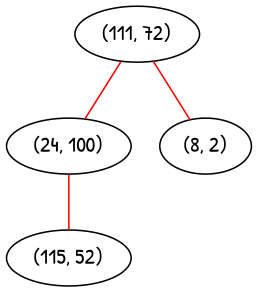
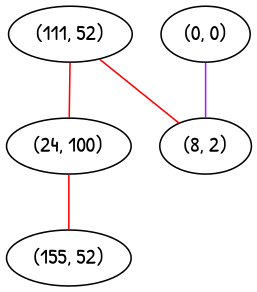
node "(111, 72)": label "(111, 72)" -> "(111, 52)"
node "(0, 0)": added
node "(115, 52)": label "(115, 52)" -> "(155, 52)"
